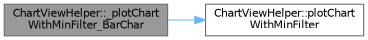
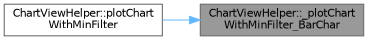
edge "ChartViewHelper::_plotChart WithMinFilter_BarChar" -> "ChartViewHelper::plotChart WithMinFilter": reversed
